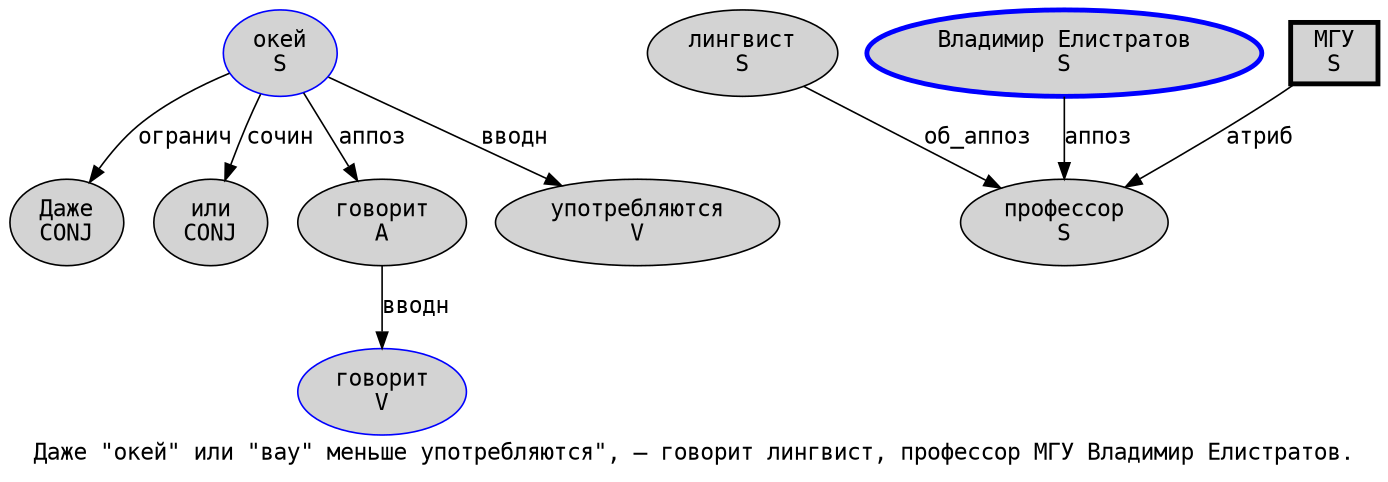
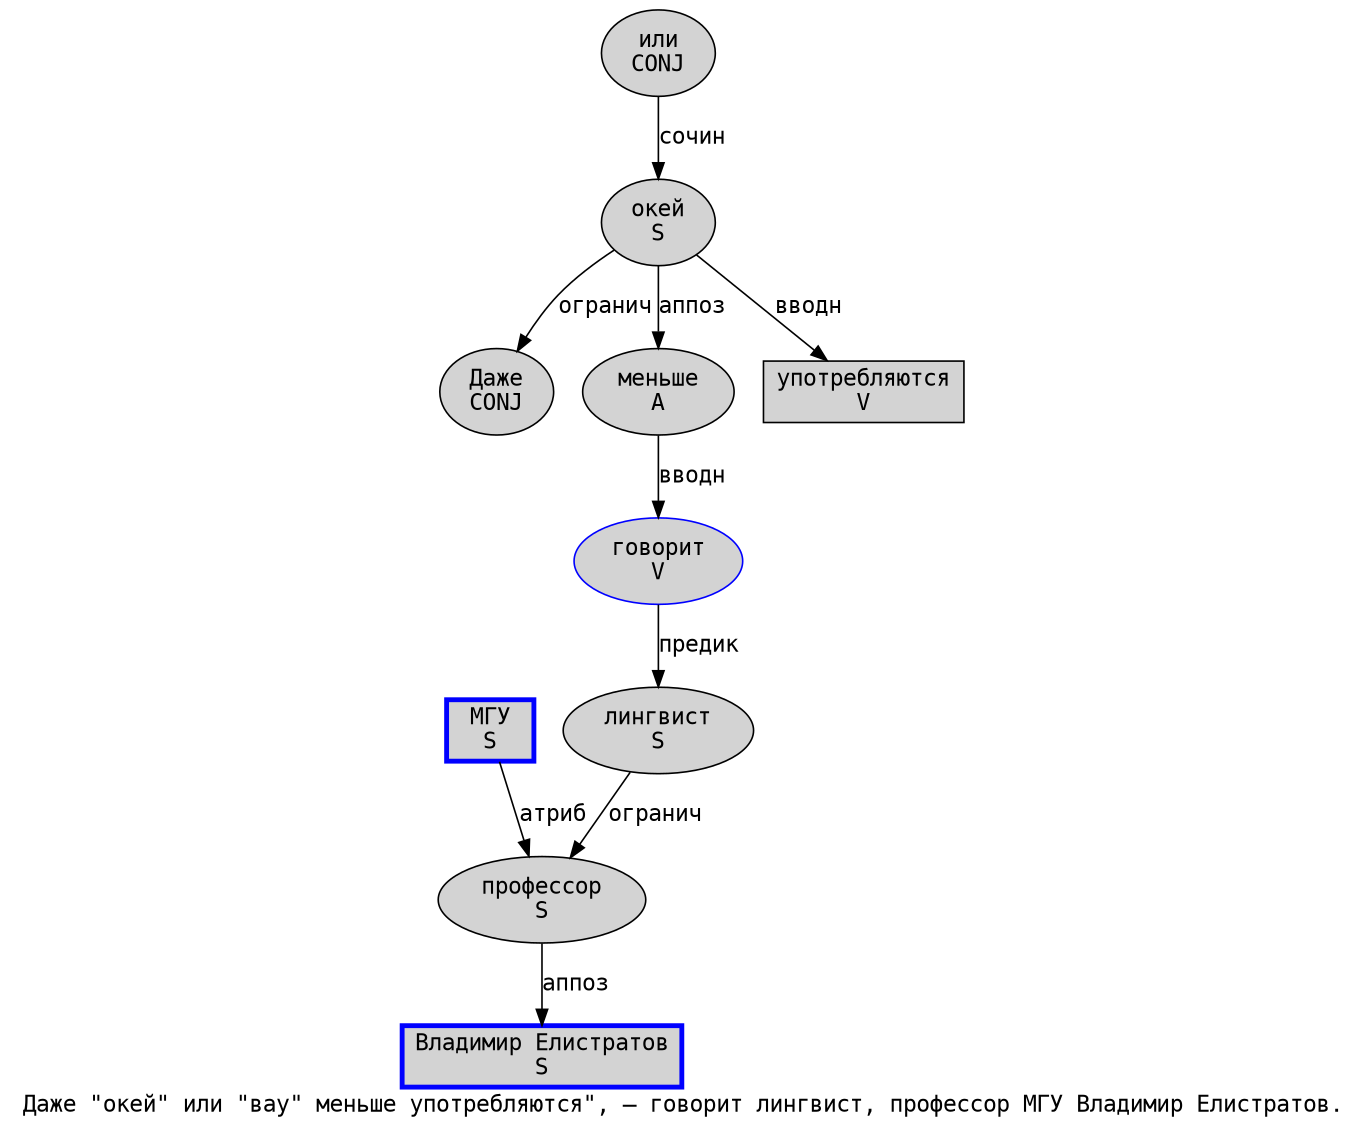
node "окей S": color blue -> black
node "Владимир Елистратов S": shape ellipse -> box
node "МГУ S": color black -> blue
edge "окей S" -> "или CONJ": reversed
edge "Владимир Елистратов S" -> "профессор S": reversed
edge "лингвист S" -> "профессор S": label "об_аппоз" -> "огранич"
node "говорит A": label "говорит A" -> "меньше A"
node "употребляются V": shape ellipse -> box
edge "говорит V" -> "лингвист S": added, label "предик"
